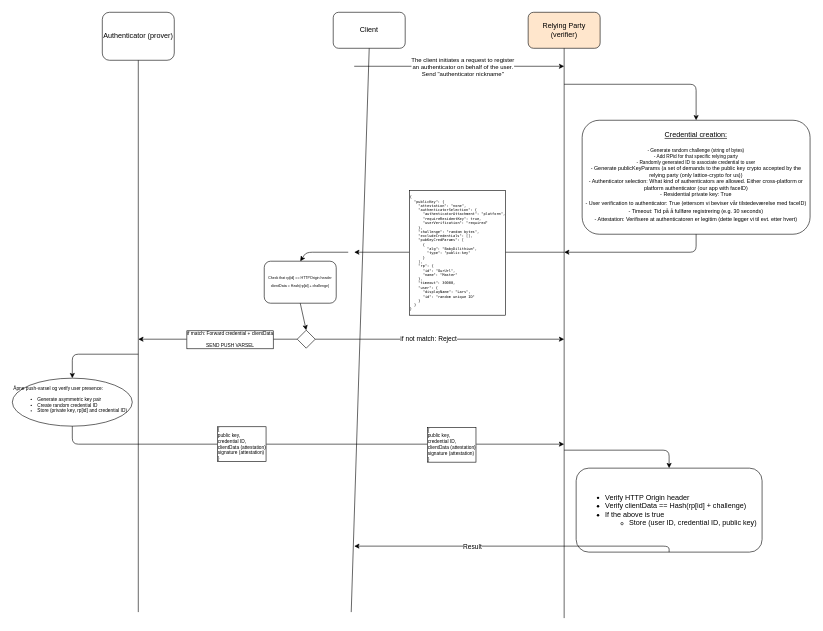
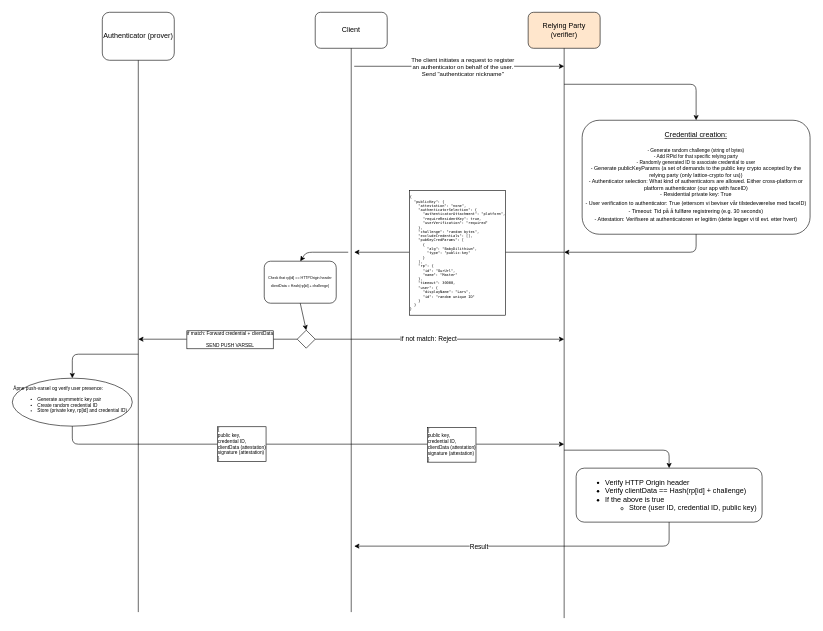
node "Client": moved (369, 30) -> (351, 30)
node "Verify HTTP Origin header Verify clientData == Hash(rp[id] + challenge) If the above is true Store (user ID, credential ID, public key)": size 186x84 -> 186x54
